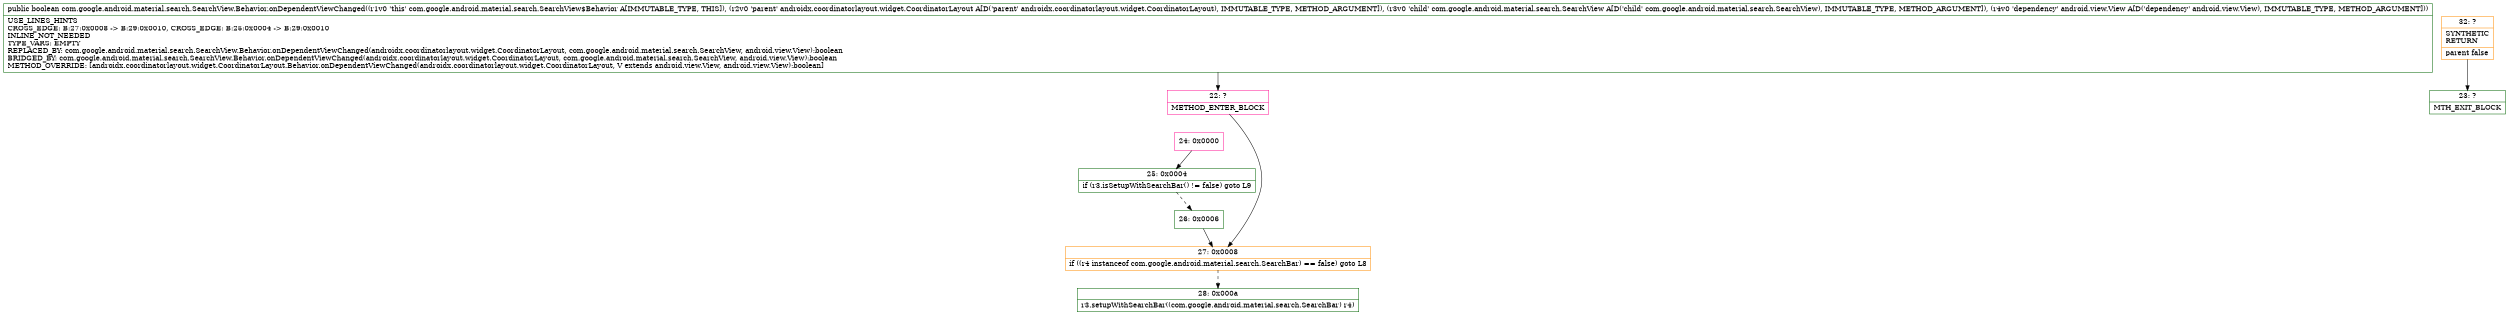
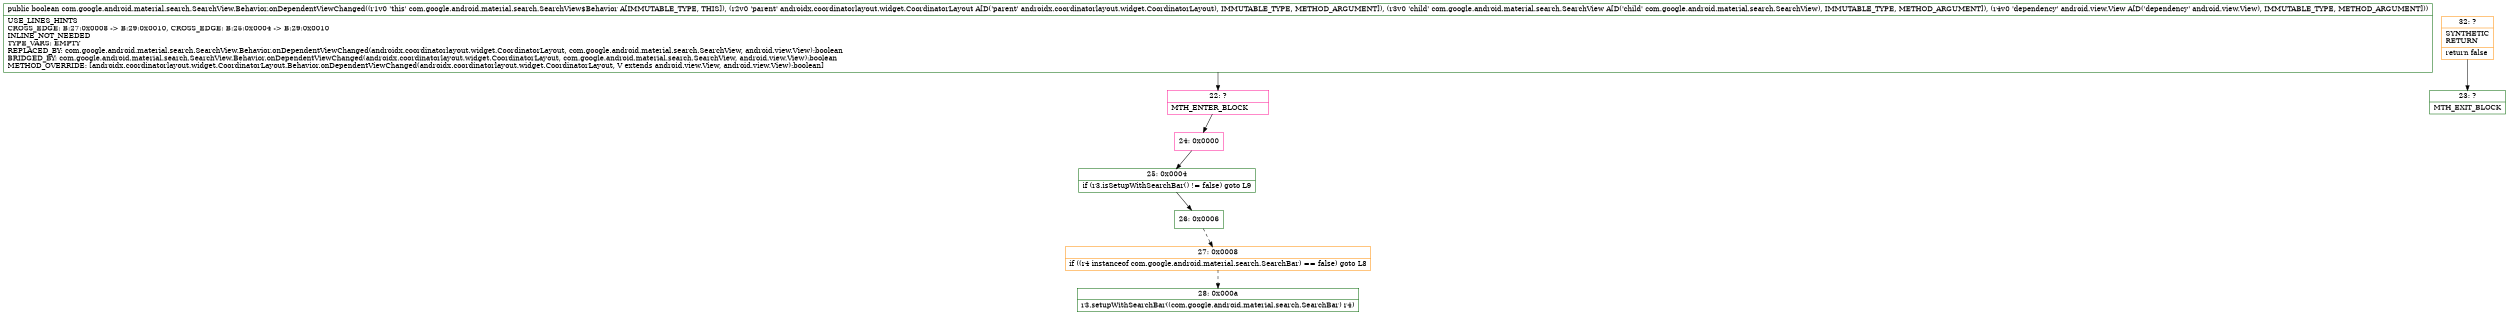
node "32: ?": text "parent false" -> "return false"
node "22: ?": text "METHOD_ENTER_BLOCK" -> "MTH_ENTER_BLOCK"
edge "22: ?" -> "27: 0x0008": now "22: ?" -> "24: 0x0000"
edge "25: 0x0004" -> "26: 0x0006": style dashed -> solid
edge "26: 0x0006" -> "27: 0x0008": style solid -> dashed
